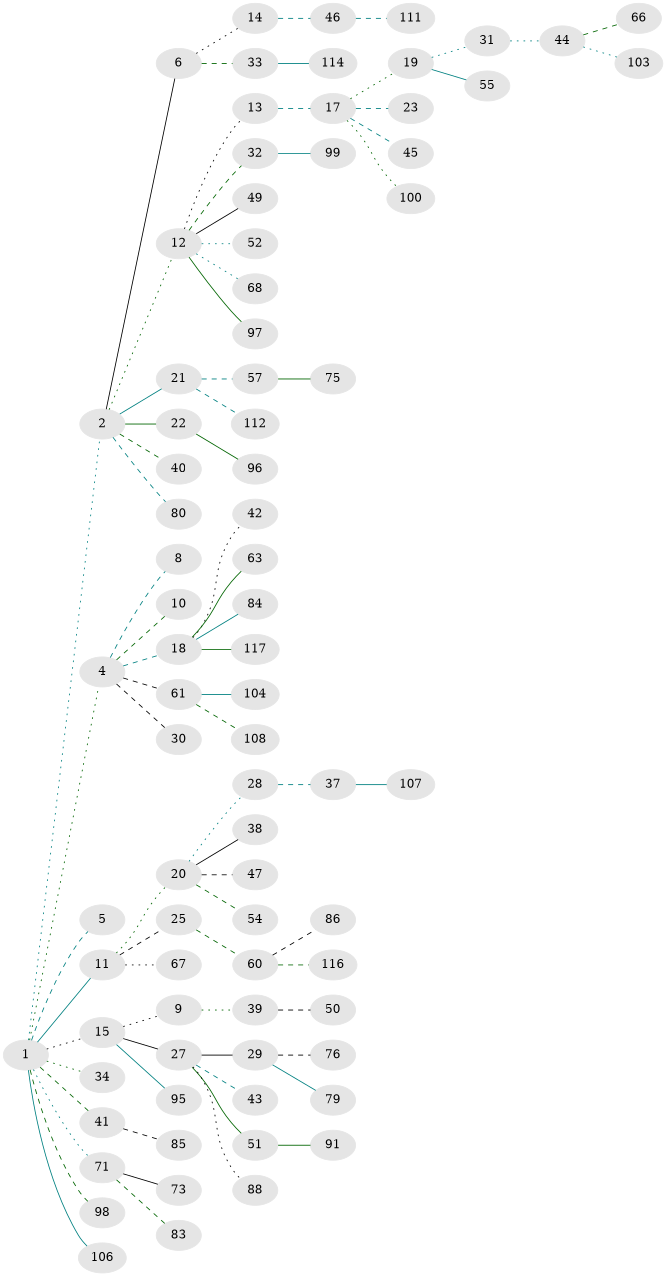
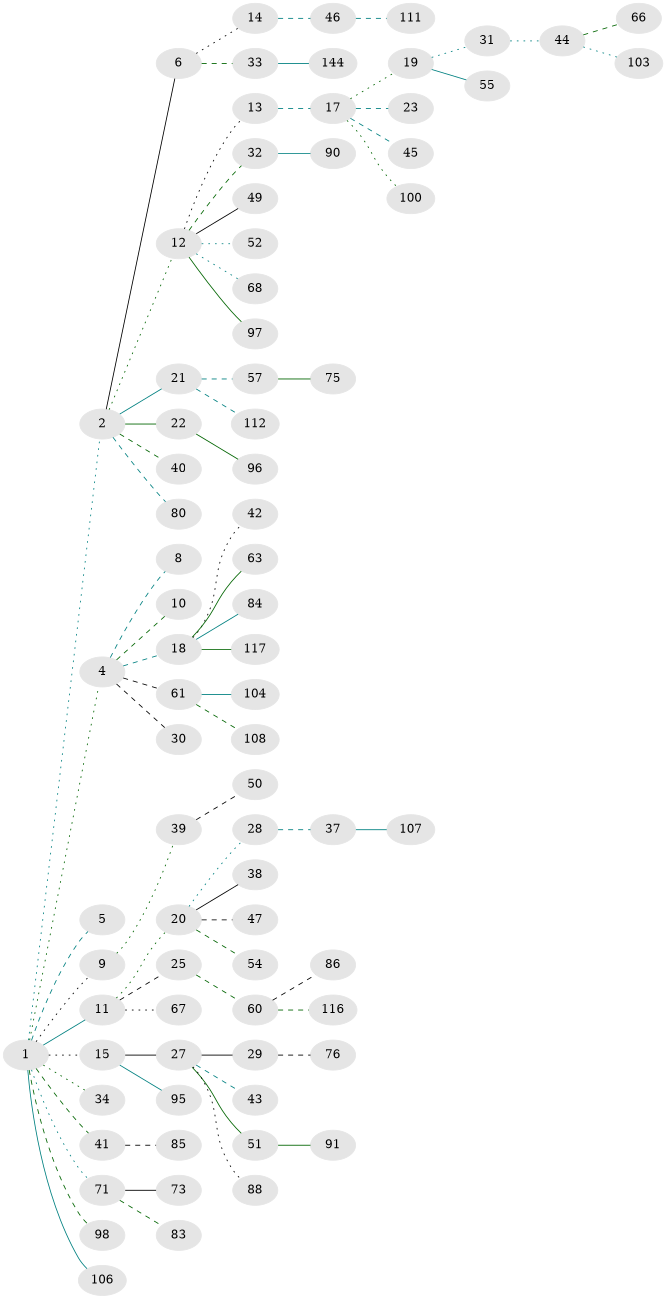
node "114": label "114" -> "144"
node "99": label "99" -> "90"
edge "9" -- "15": now "9" -- "1"
node "79": removed
